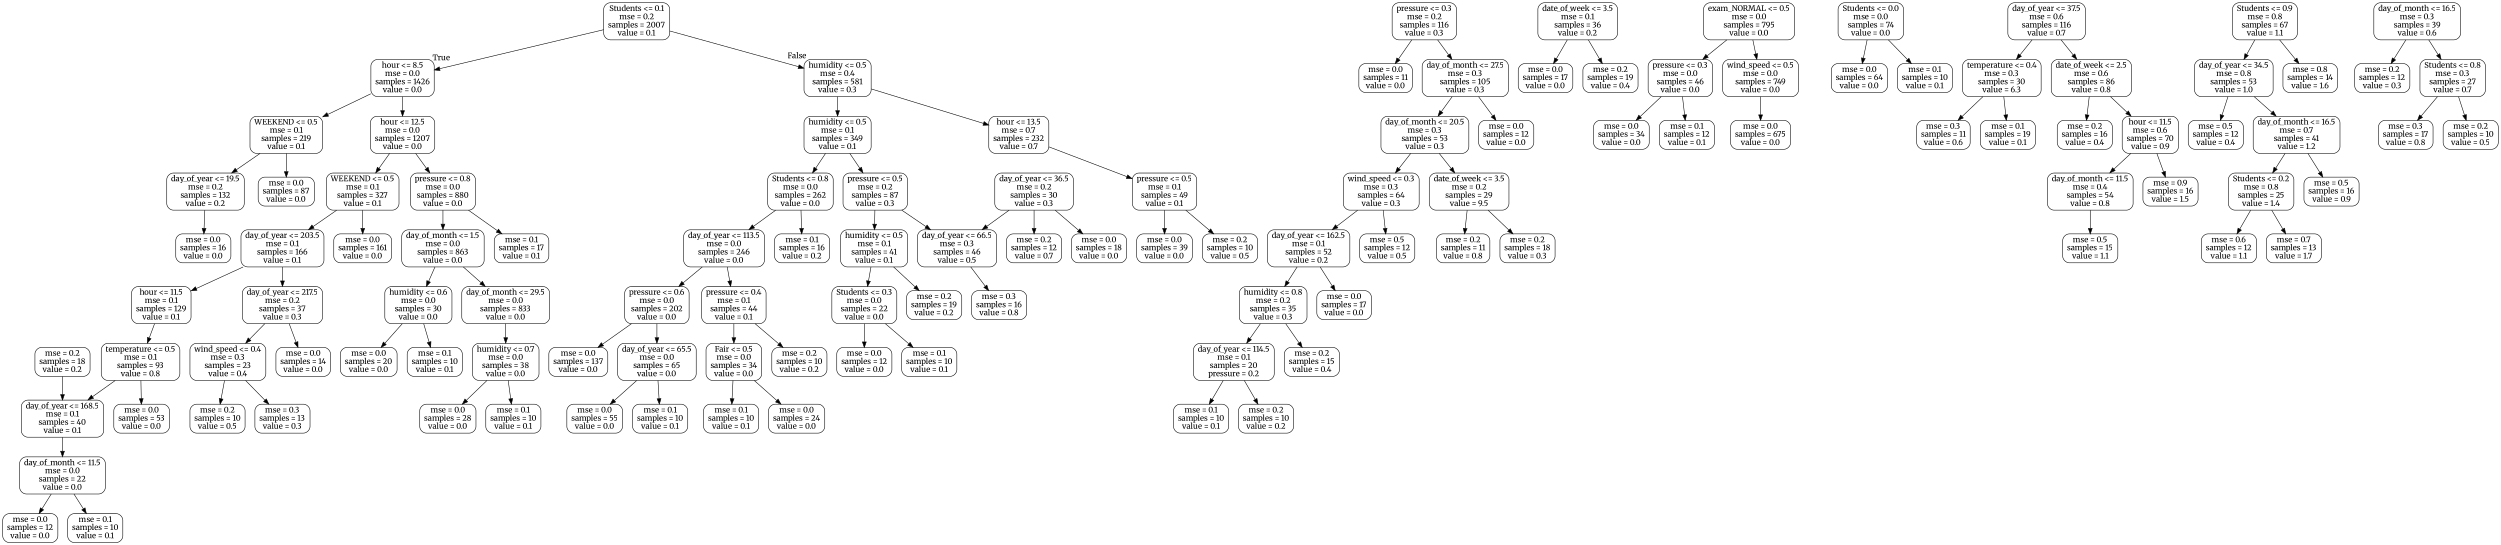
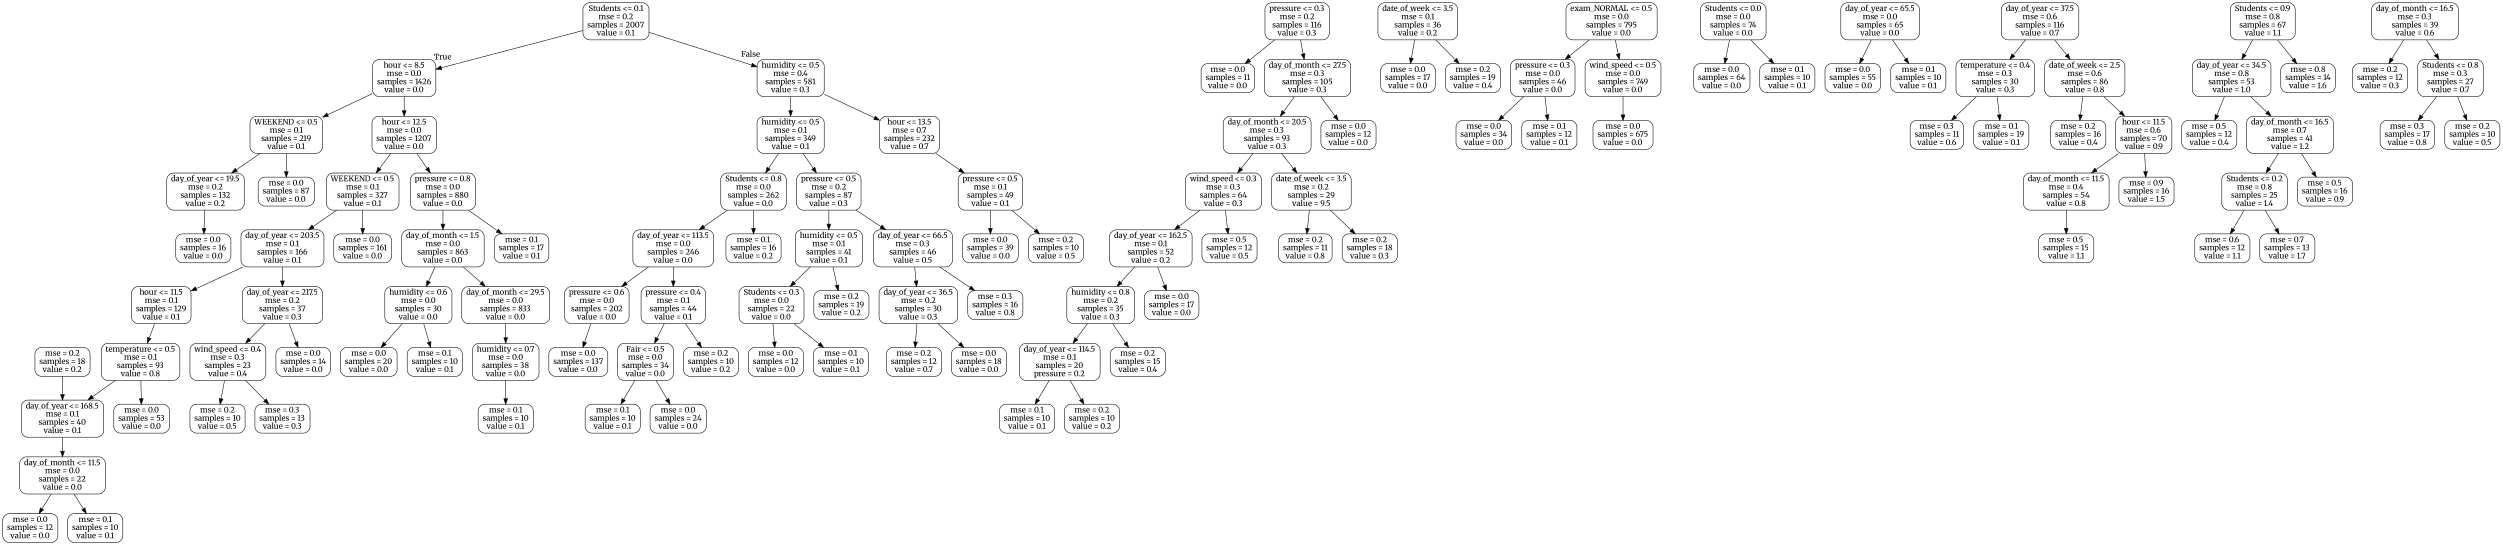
node "temperature <= 0.4 mse = 0.3 samples = 30 value = 6.3": label "temperature <= 0.4 mse = 0.3 samples = 30 value = 6.3" -> "temperature <= 0.4 mse = 0.3 samples = 30 value = 0.3"
node "day_of_month <= 20.5 mse = 0.3 samples = 53 value = 0.3": label "day_of_month <= 20.5 mse = 0.3 samples = 53 value = 0.3" -> "day_of_month <= 20.5 mse = 0.3 samples = 93 value = 0.3"
edge "day_of_year <= 36.5 mse = 0.2 samples = 30 value = 0.3" -> "day_of_year <= 66.5 mse = 0.3 samples = 46 value = 0.5": reversed
edge "pressure <= 0.6 mse = 0.0 samples = 202 value = 0.0" -> "day_of_year <= 65.5 mse = 0.0 samples = 65 value = 0.0": removed
node "mse = 0.0 samples = 28 value = 0.0": removed
